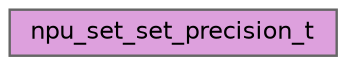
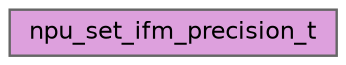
node "npu_set_set_precision_t": label "npu_set_set_precision_t" -> "npu_set_ifm_precision_t"
